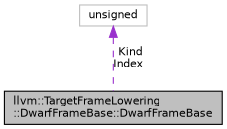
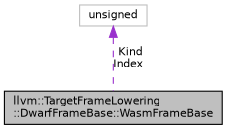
node "llvm::TargetFrameLowering ::DwarfFrameBase::DwarfFrameBase": label "llvm::TargetFrameLowering ::DwarfFrameBase::DwarfFrameBase" -> "llvm::TargetFrameLowering ::DwarfFrameBase::WasmFrameBase"
